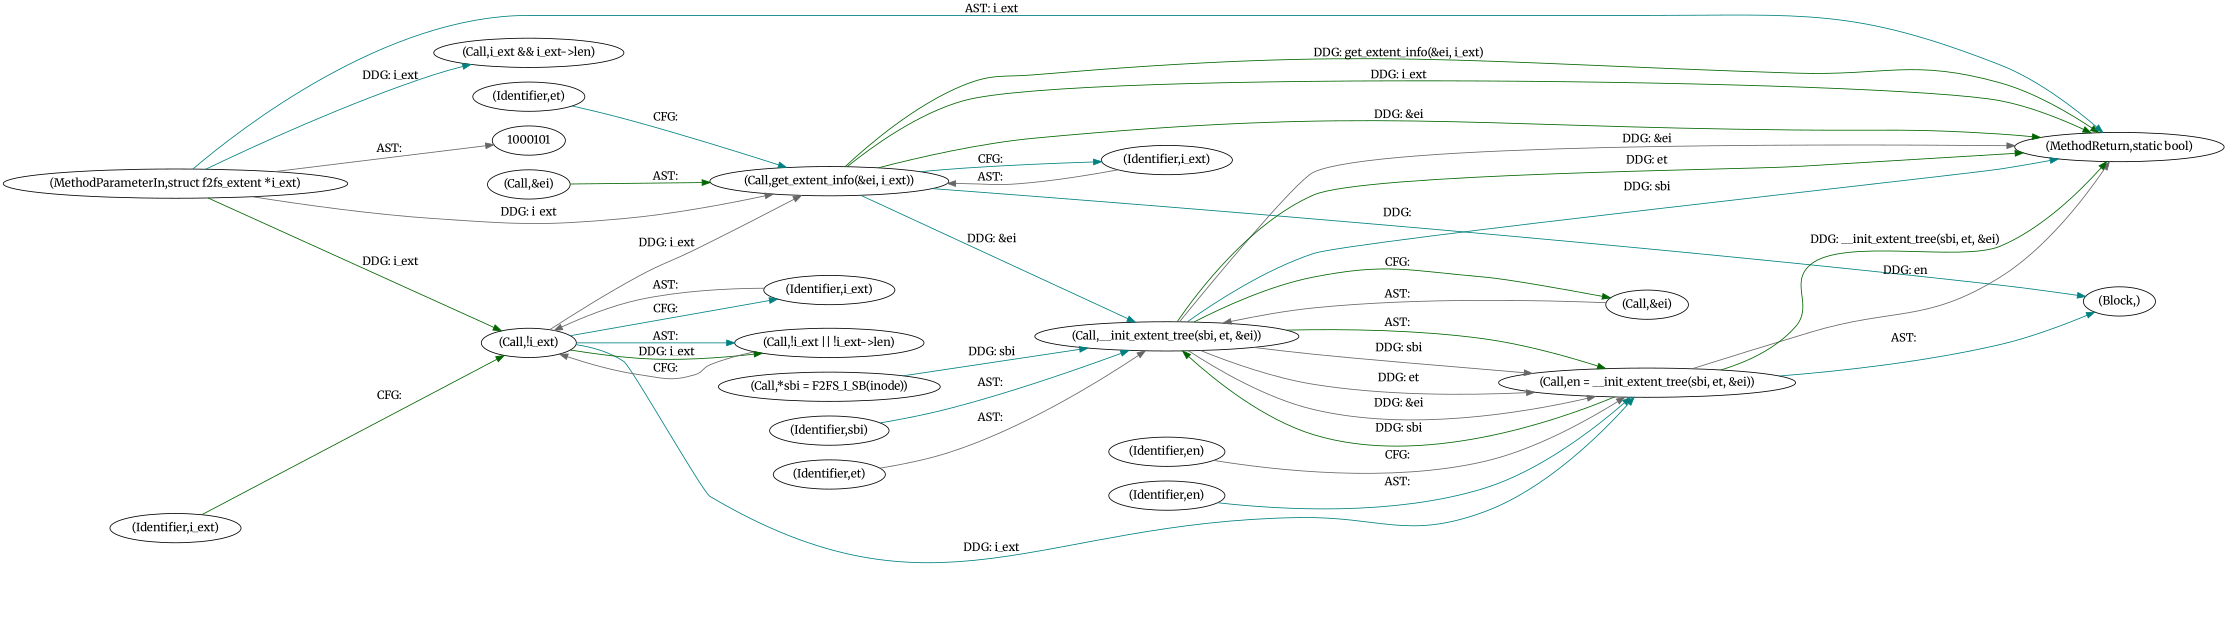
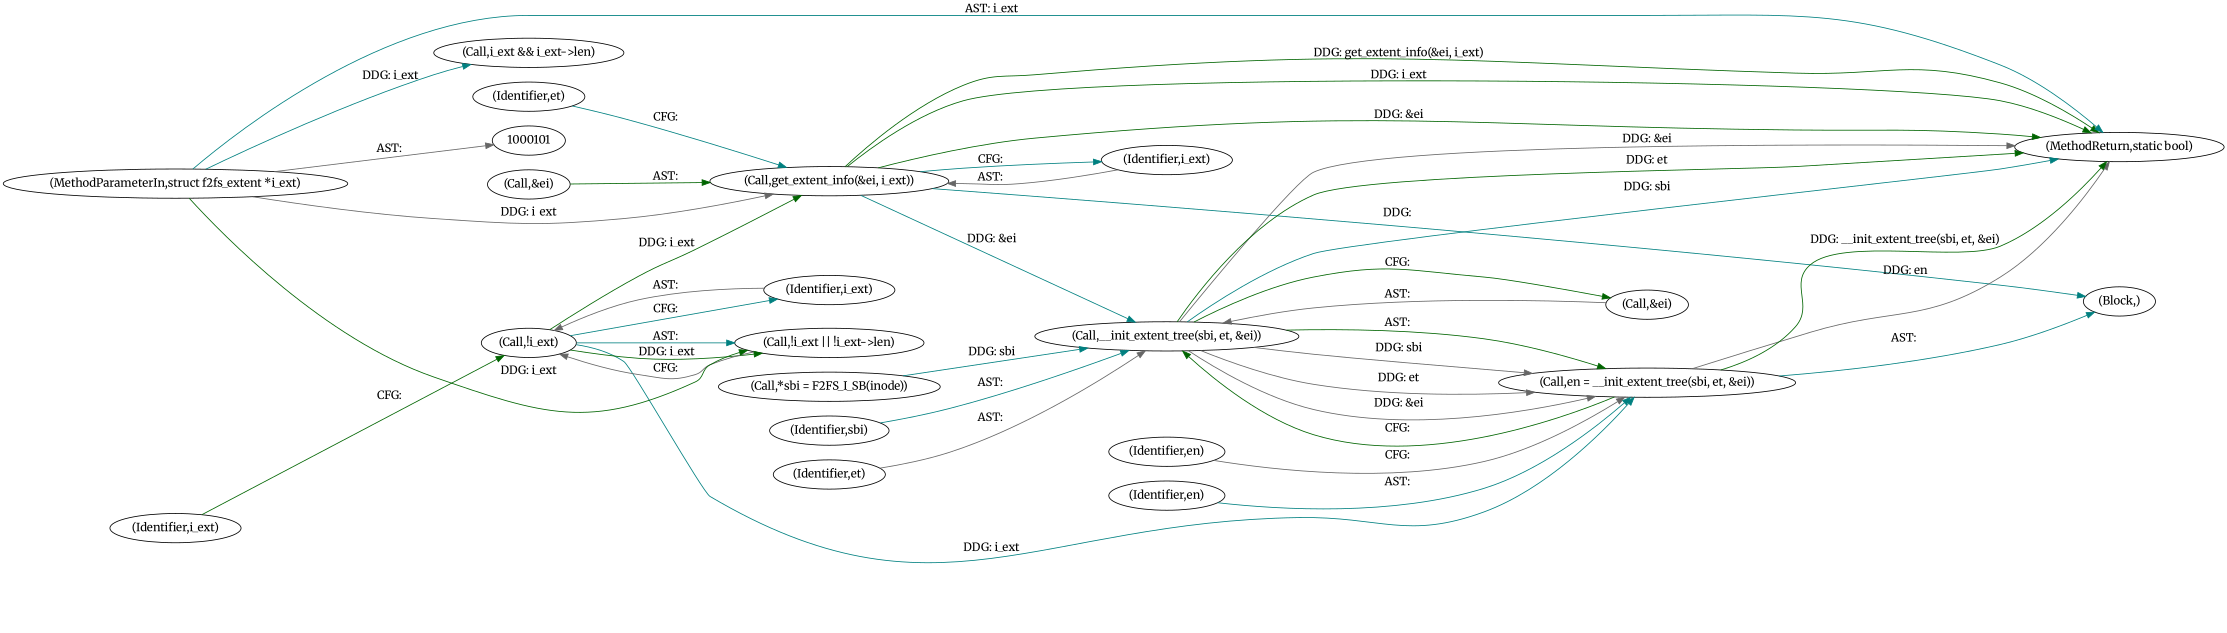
edge "(Call,!i_ext)" -> "(Call,get_extent_info(&ei, i_ext))": color gray40 -> darkgreen
edge "(MethodParameterIn,struct f2fs_extent *i_ext)" -> "(Call,!i_ext)": now "(MethodParameterIn,struct f2fs_extent *i_ext)" -> "(Call,!i_ext || !i_ext->len)"
edge "(Call,en = __init_extent_tree(sbi, et, &ei))" -> "(Call,__init_extent_tree(sbi, et, &ei))": label "DDG: sbi" -> "CFG: "
